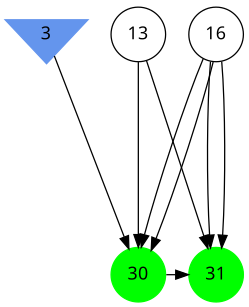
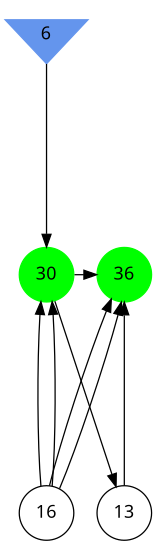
node "3": label "3" -> "6"
edge "13" -> "30": reversed
node "31": label "31" -> "36"
